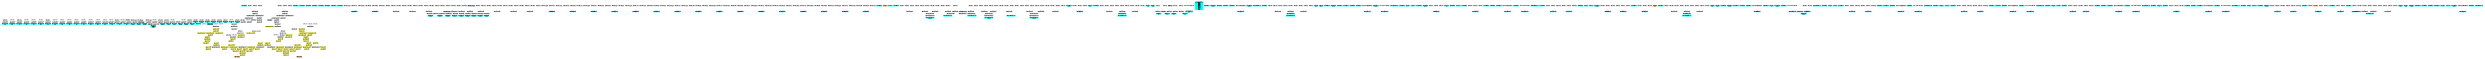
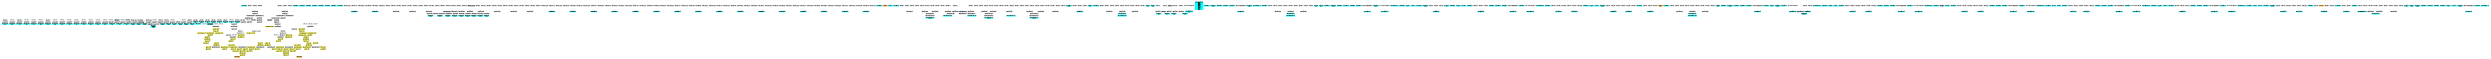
node "VFXValue`1 Float (0.9) A_a": added
node "VFXValue`1 Float (3) frequency_a": removed
node "VFXValue`1 Float (0.1) A_a": fillcolor cyan -> lightslategray
node "VFXValue`1 Float (0.5) B_a": added
node "VFXValue`1 Float (150)": fillcolor lightgray -> lightslategray
